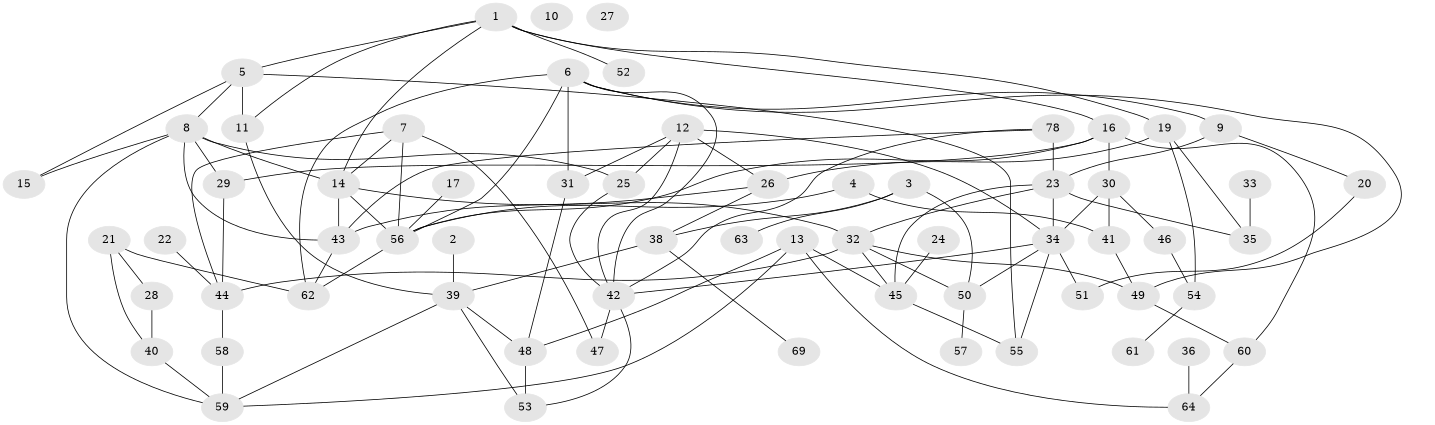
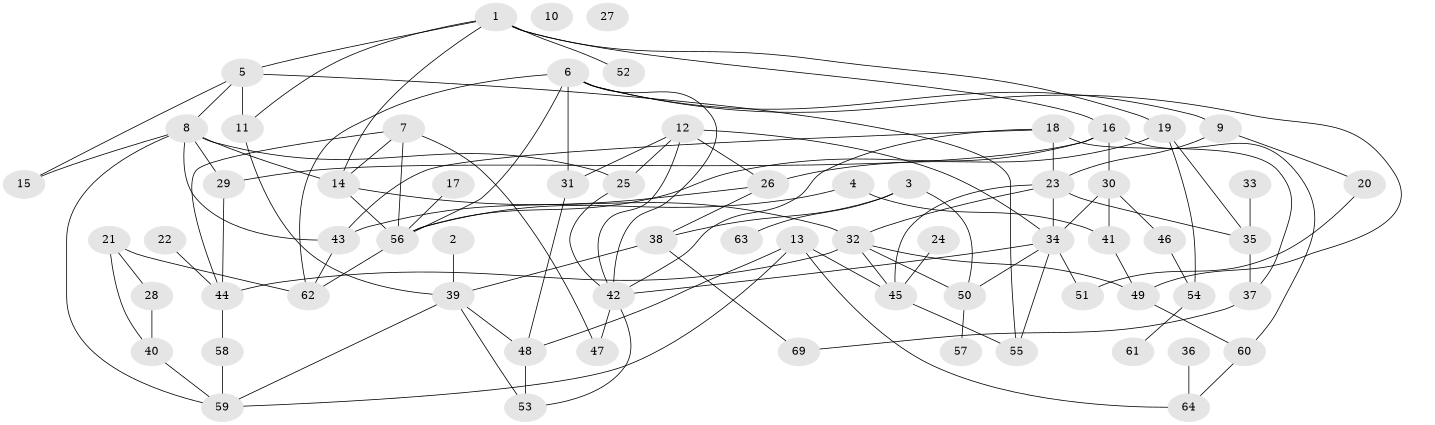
node "78": label "78" -> "18"
edge "14" -- "43": removed
node "37": added
